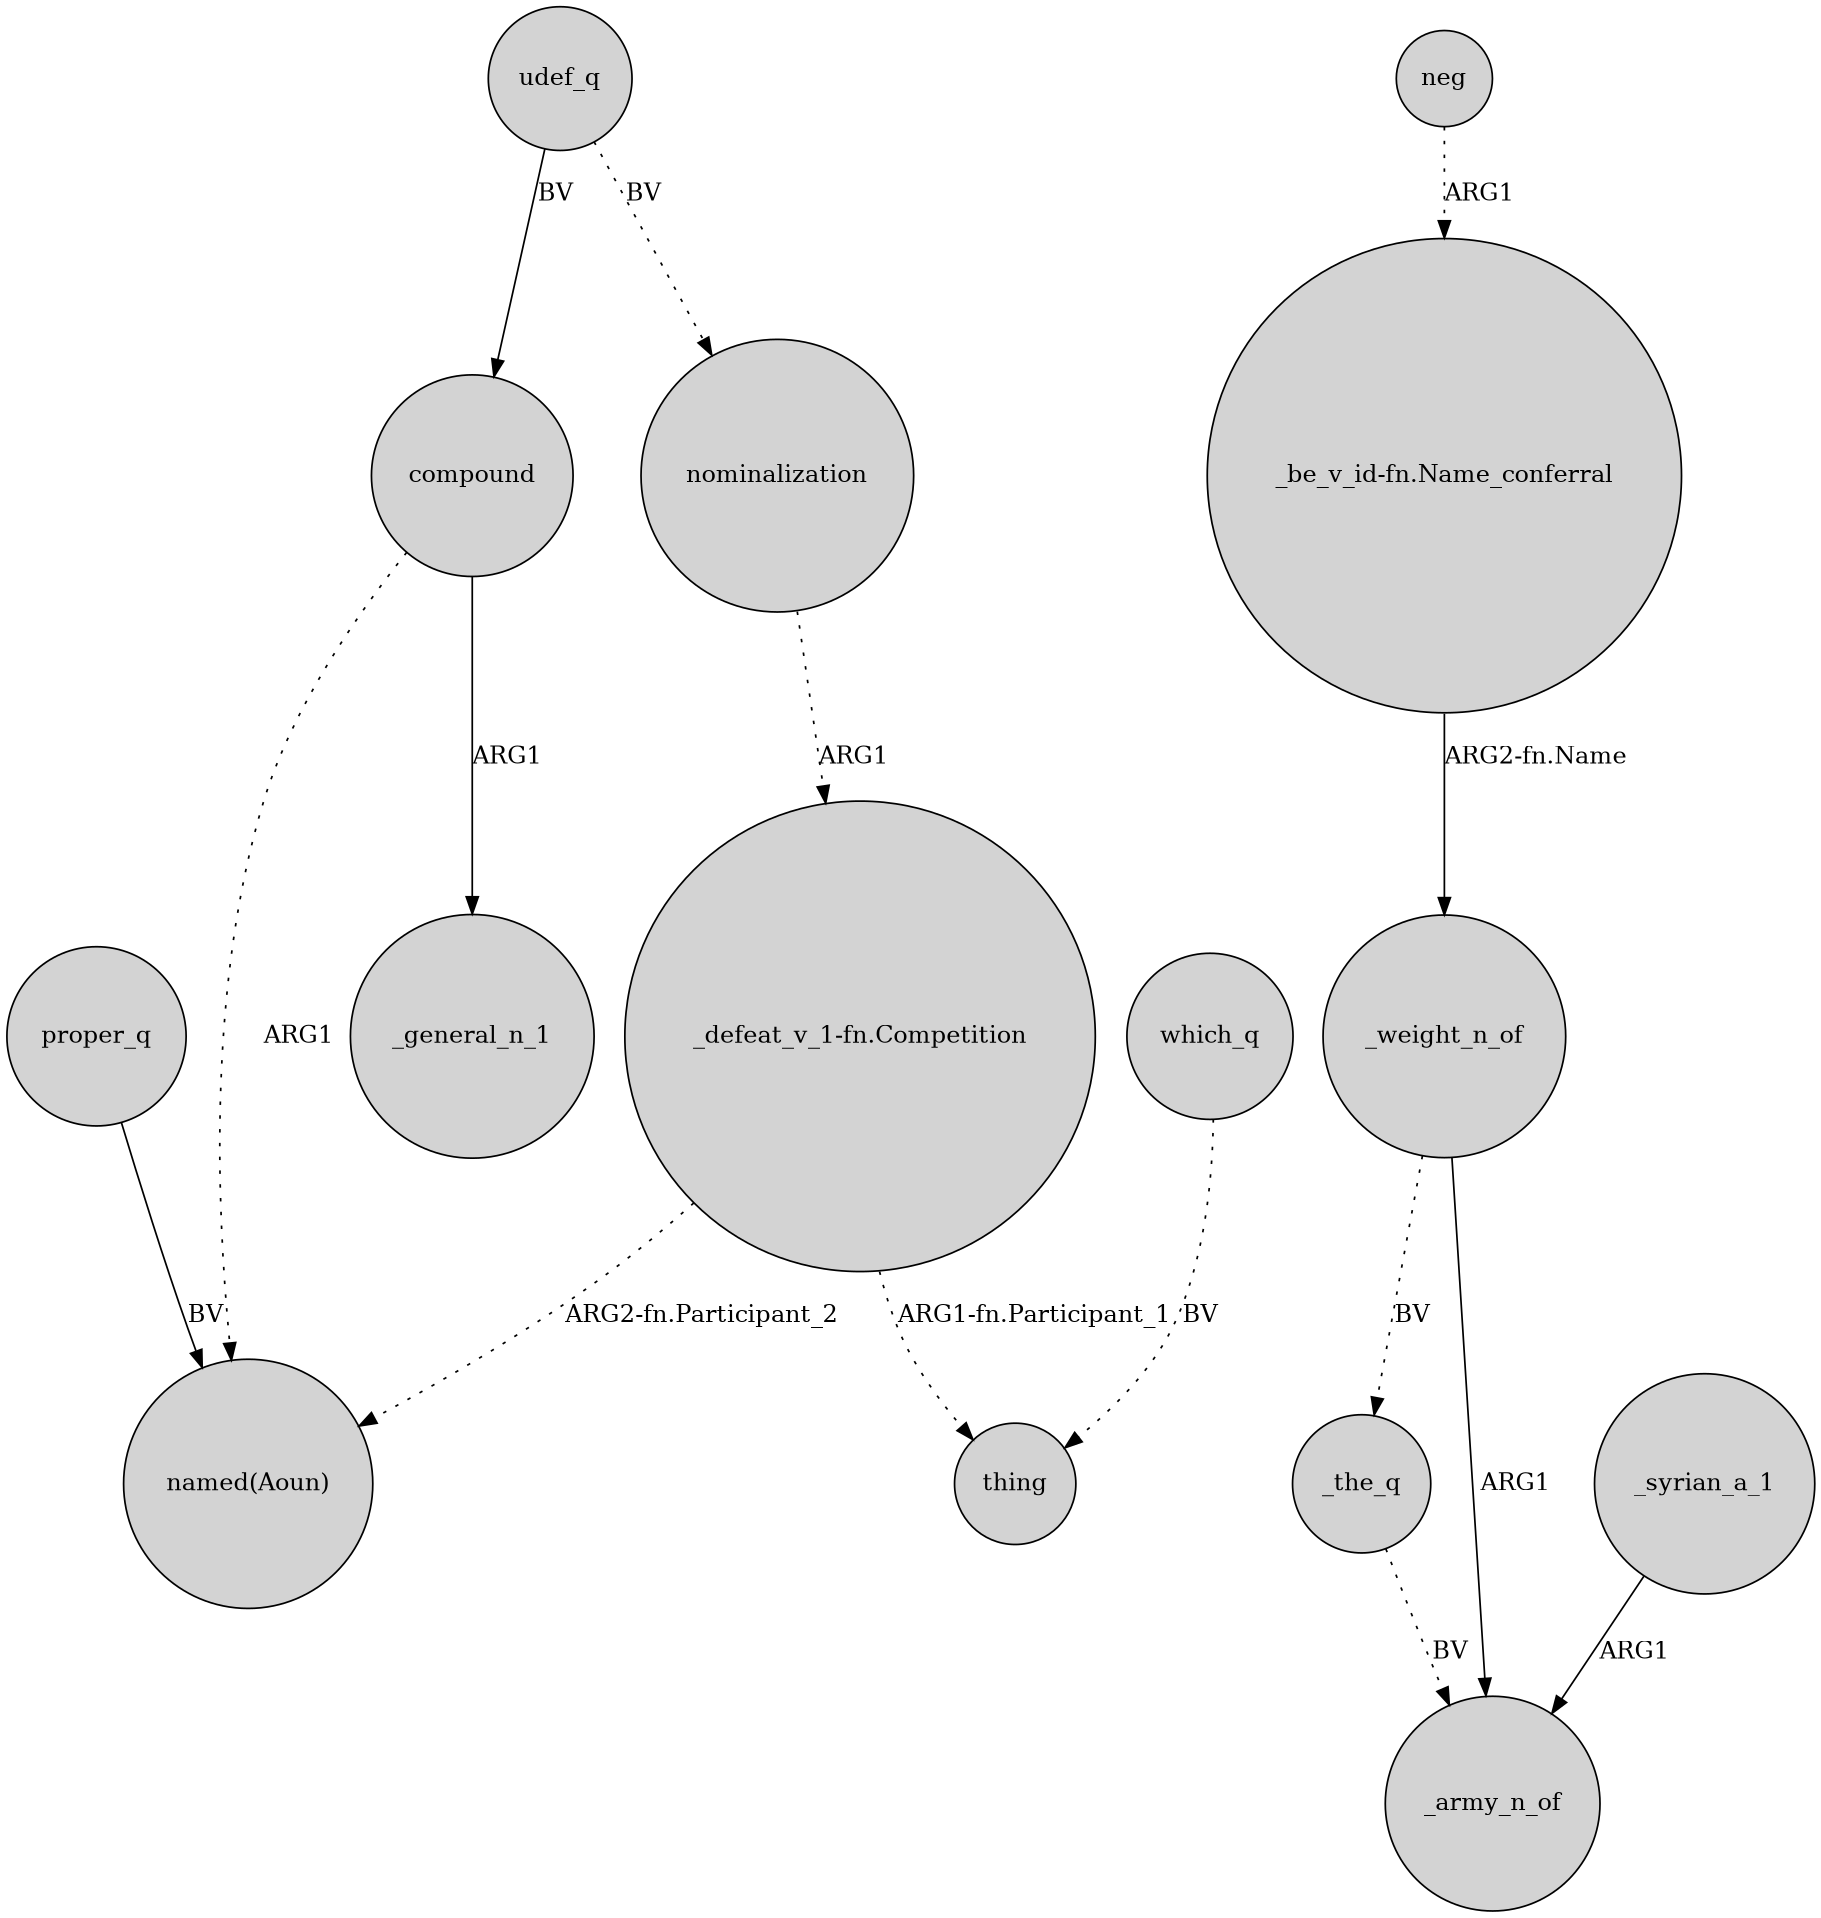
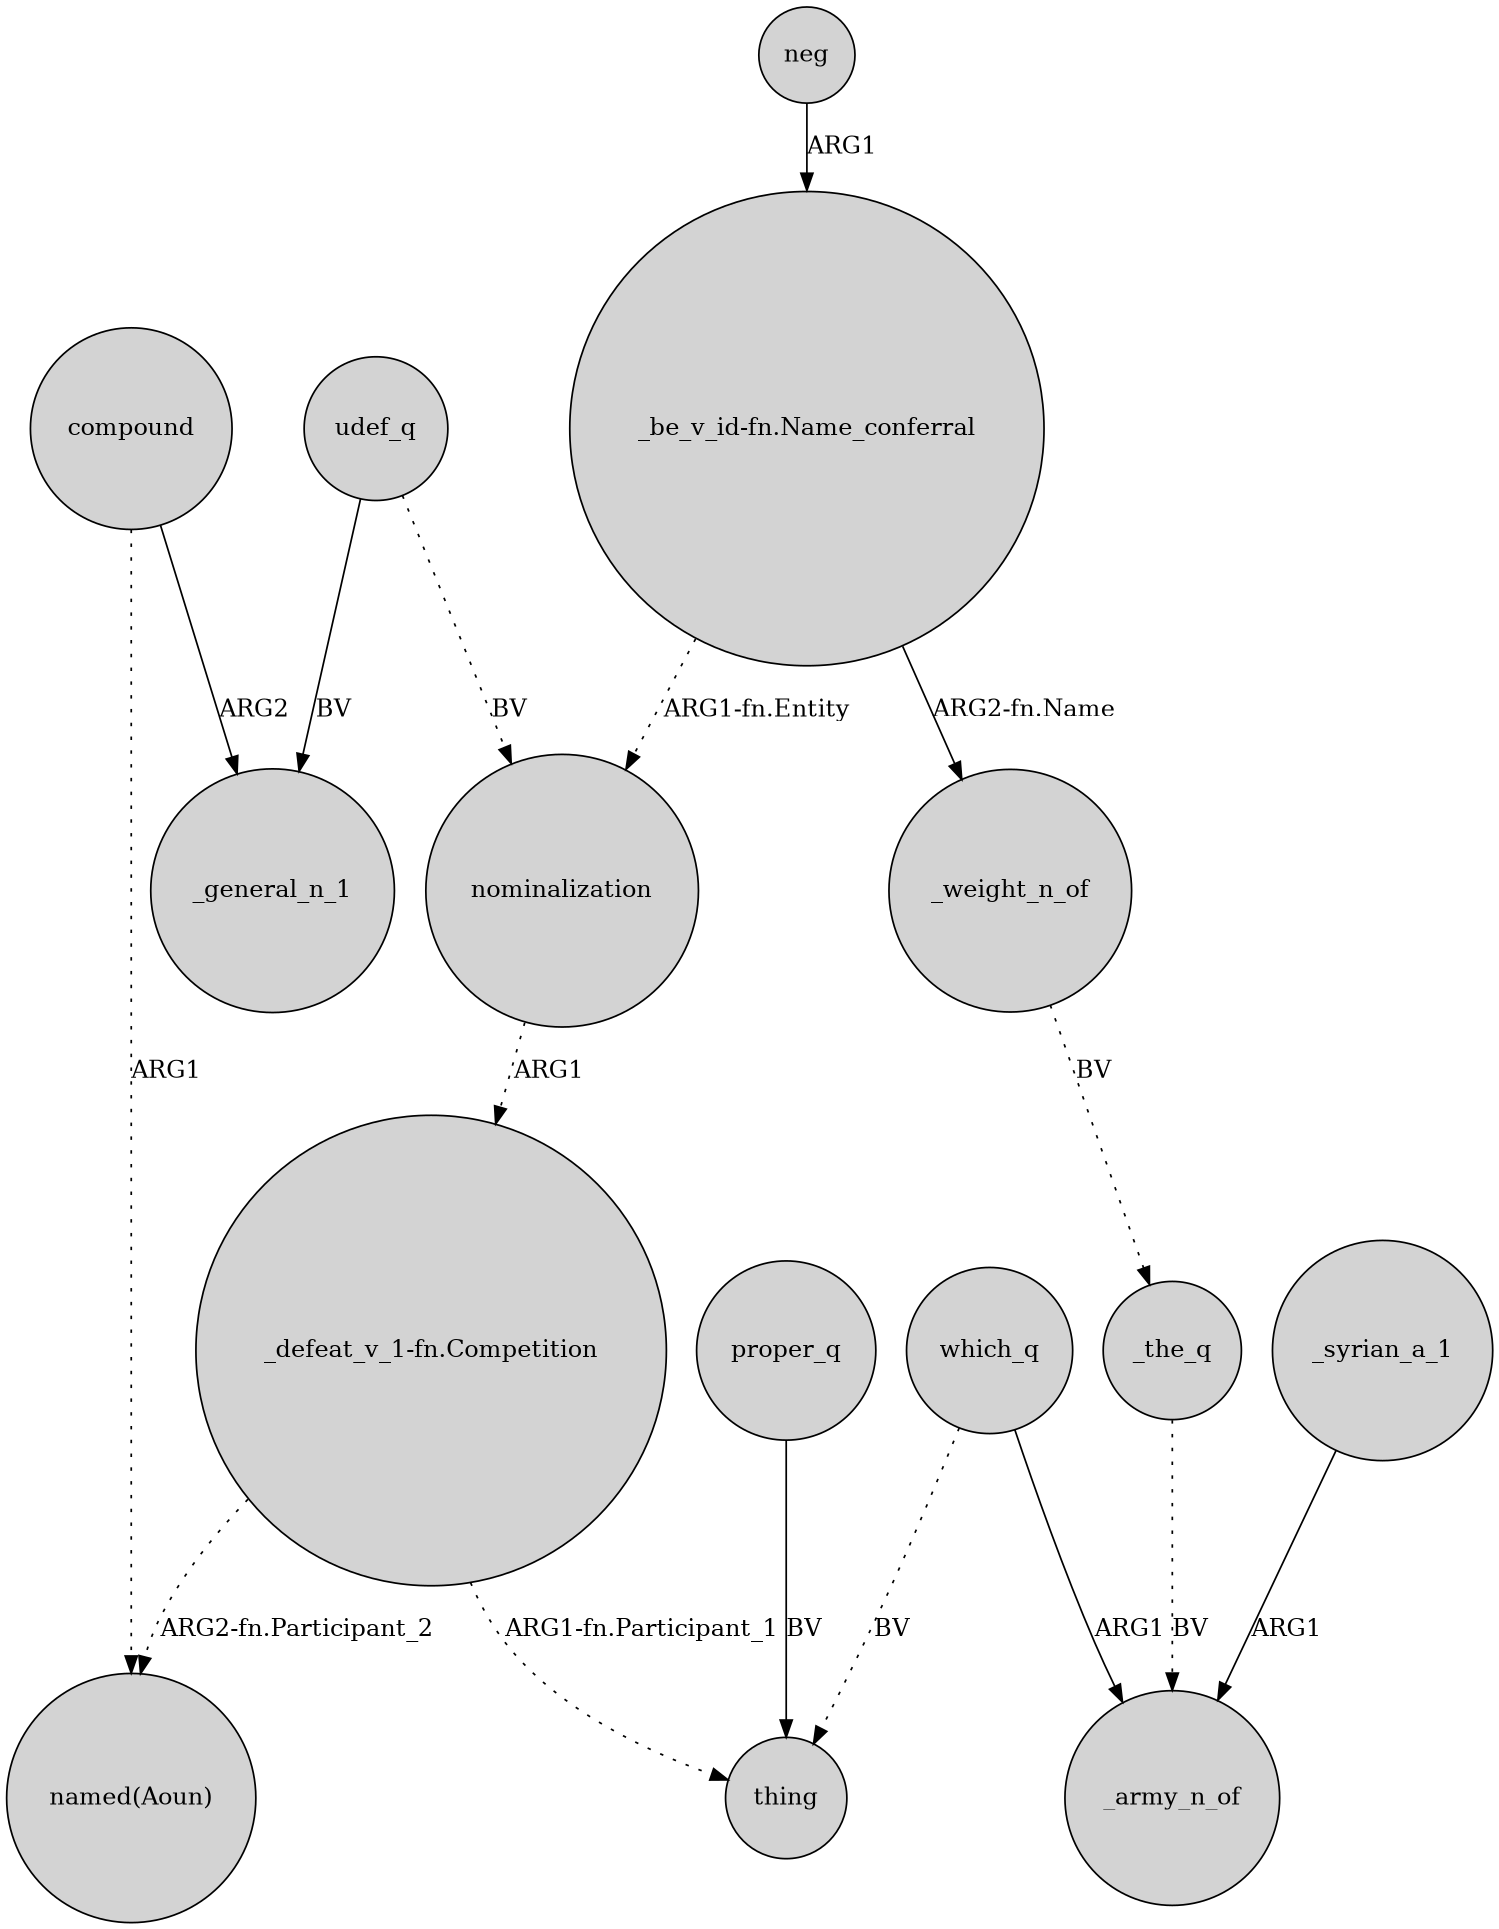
edge "neg" -> "_be_v_id-fn.Name_conferral": style dotted -> solid
edge "udef_q" -> "compound": now "udef_q" -> "_general_n_1"
edge "_be_v_id-fn.Name_conferral" -> "nominalization": added, label "ARG1-fn.Entity"
edge "compound" -> "_general_n_1": label "ARG1" -> "ARG2"
edge "proper_q" -> "named(Aoun)": now "proper_q" -> "thing"
edge "_weight_n_of" -> "_army_n_of": now "which_q" -> "_army_n_of"
